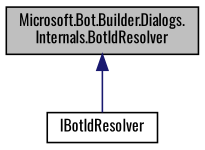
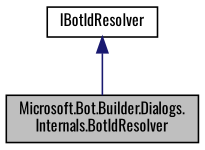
edge "IBotIdResolver" -> "Microsoft.Bot.Builder.Dialogs. Internals.BotIdResolver": reversed
